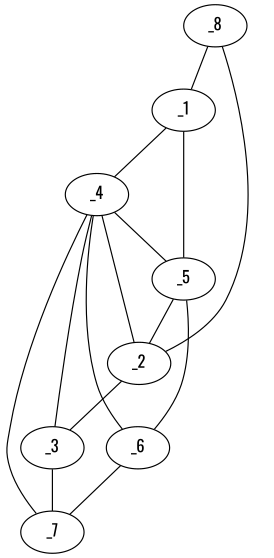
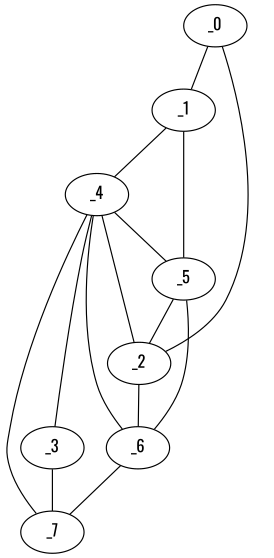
node "_8": label "_8" -> "_0"
edge "_2" -- "_3": now "_2" -- "_6"
